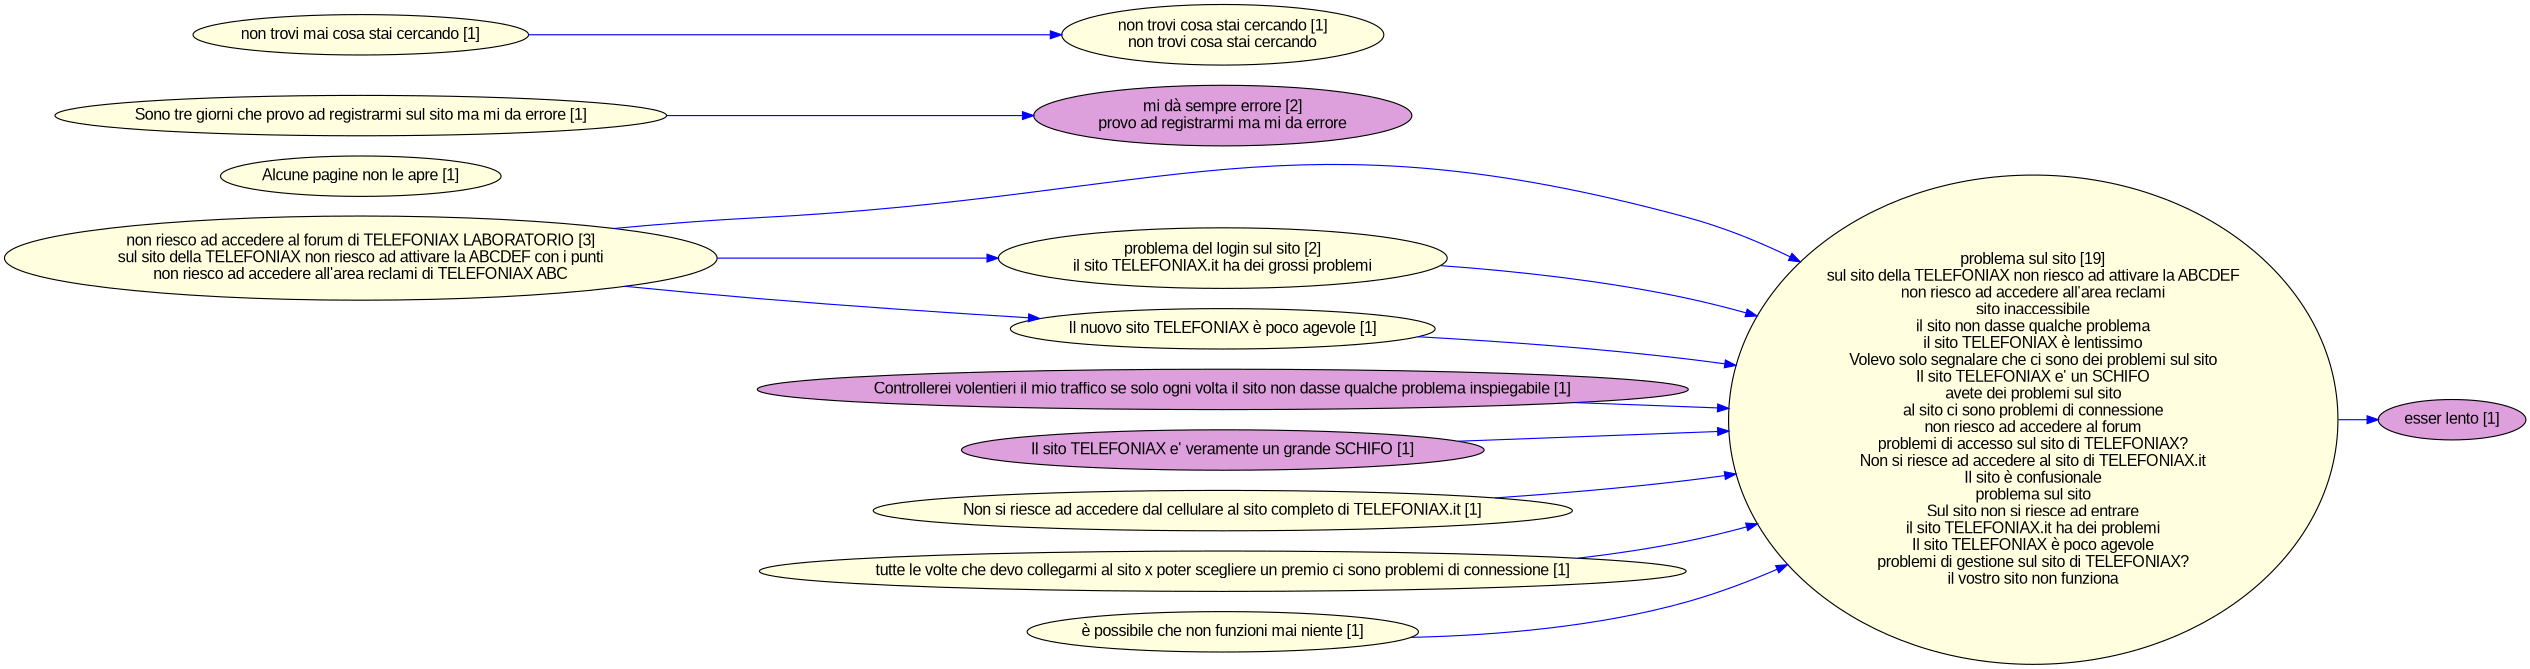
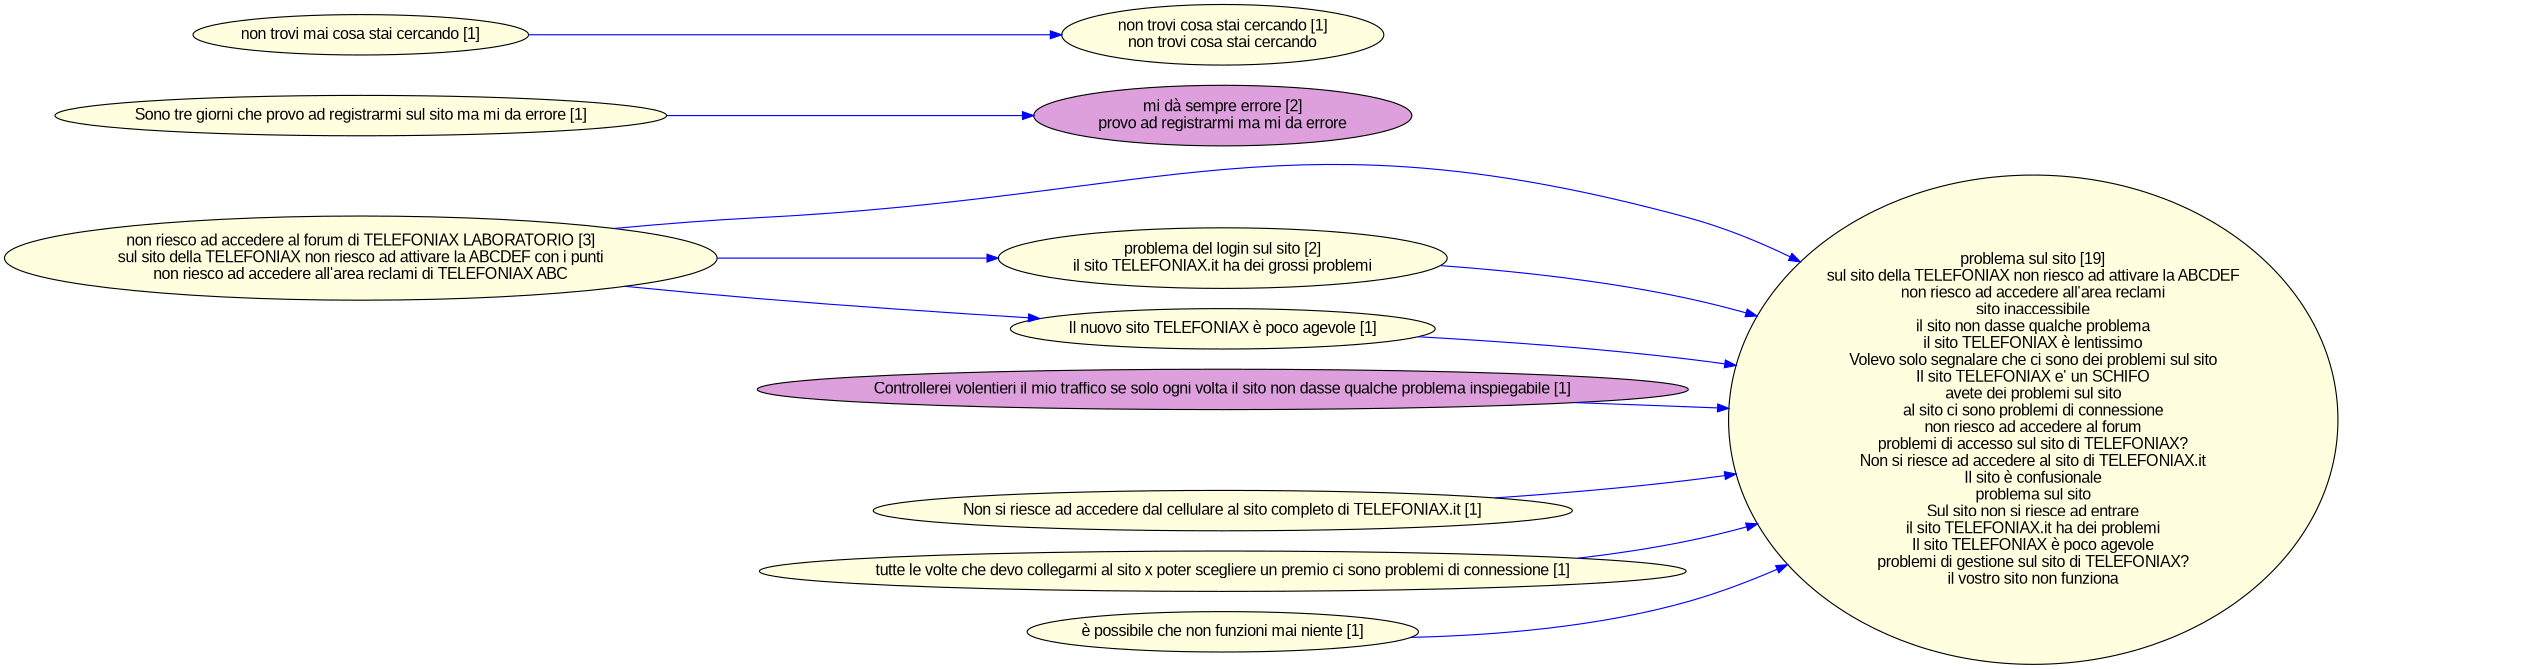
node "Alcune pagine non le apre [1]": removed
node "esser lento [1]": removed
node "Il sito TELEFONIAX e' veramente un grande SCHIFO [1]": removed
